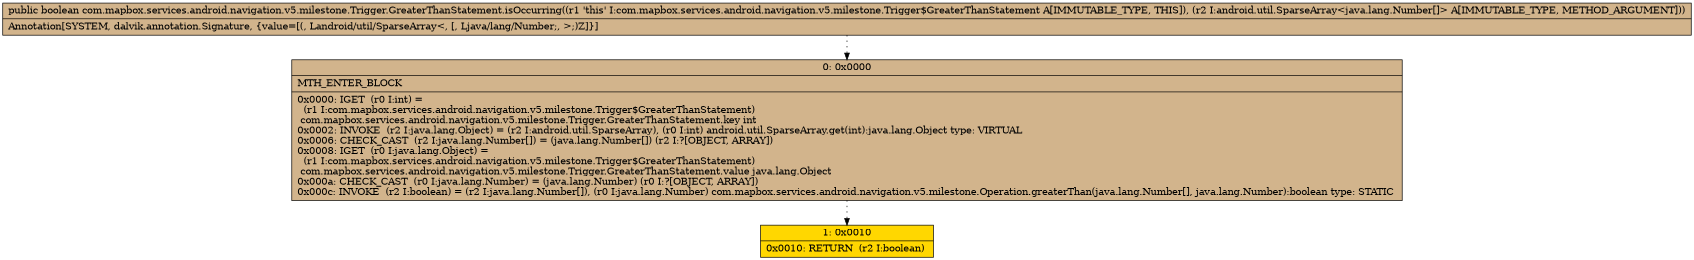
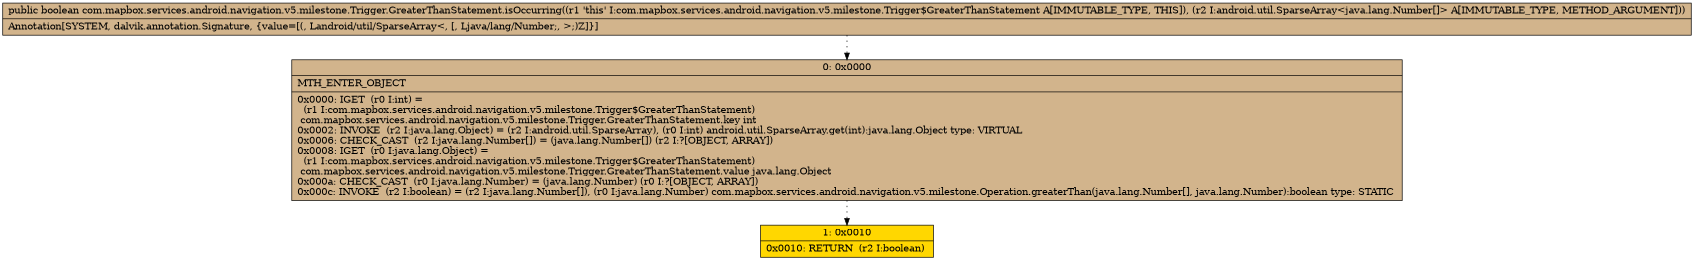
node "0: 0x0000": text "MTH_ENTER_BLOCK" -> "MTH_ENTER_OBJECT"
